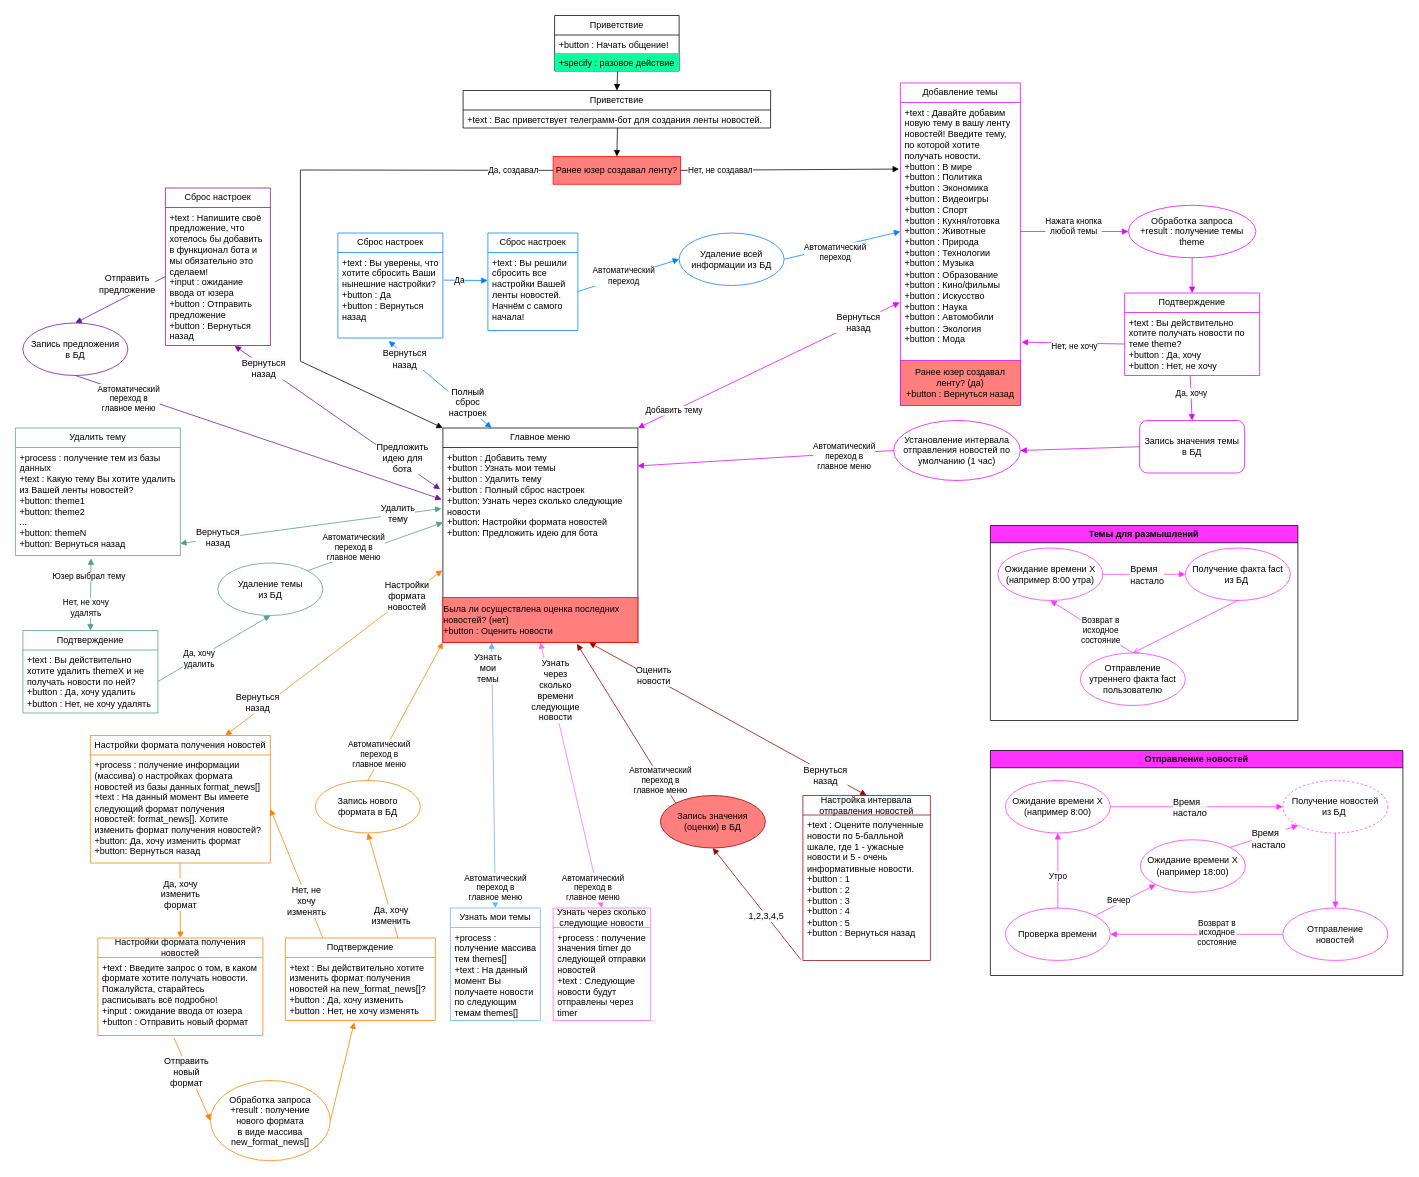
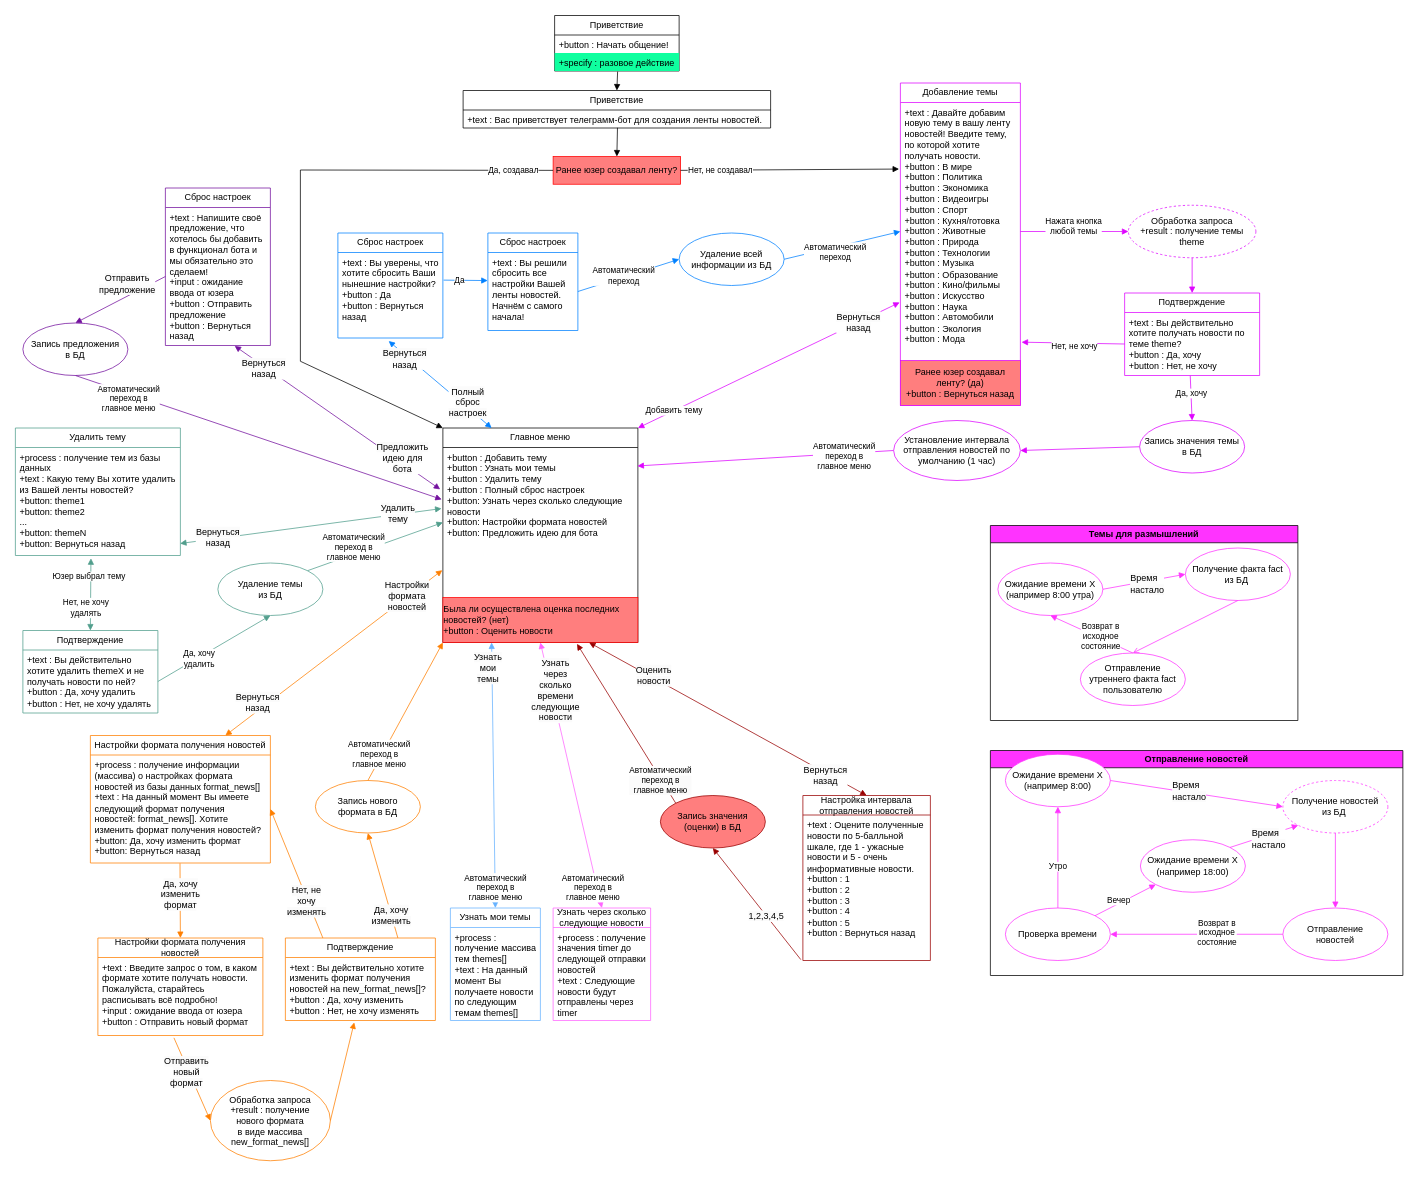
node "Обработка запроса +result : получение темы theme": style solid -> dashed
node "Запись значения темы в БД": shape rounded rectangle -> ellipse
node "Ожидание времени Х (например 8:00 утра)": moved (1050, 574) -> (1050, 589)
node "Ожидание времени Х (например 8:00)": moved (1058, 807) -> (1058, 780)
